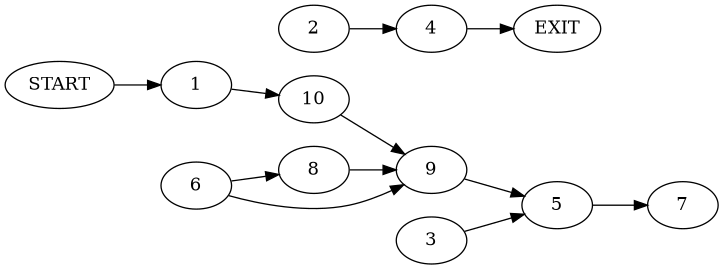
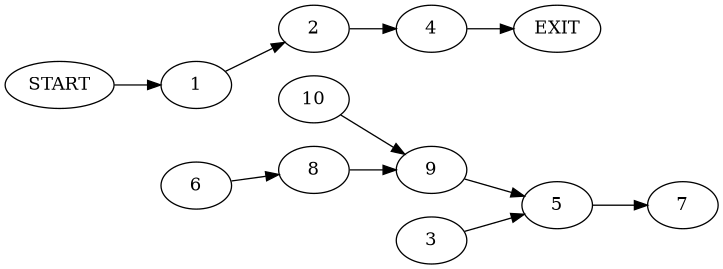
edge "1" -> "10": now "1" -> "2"
edge "6" -> "9": removed
